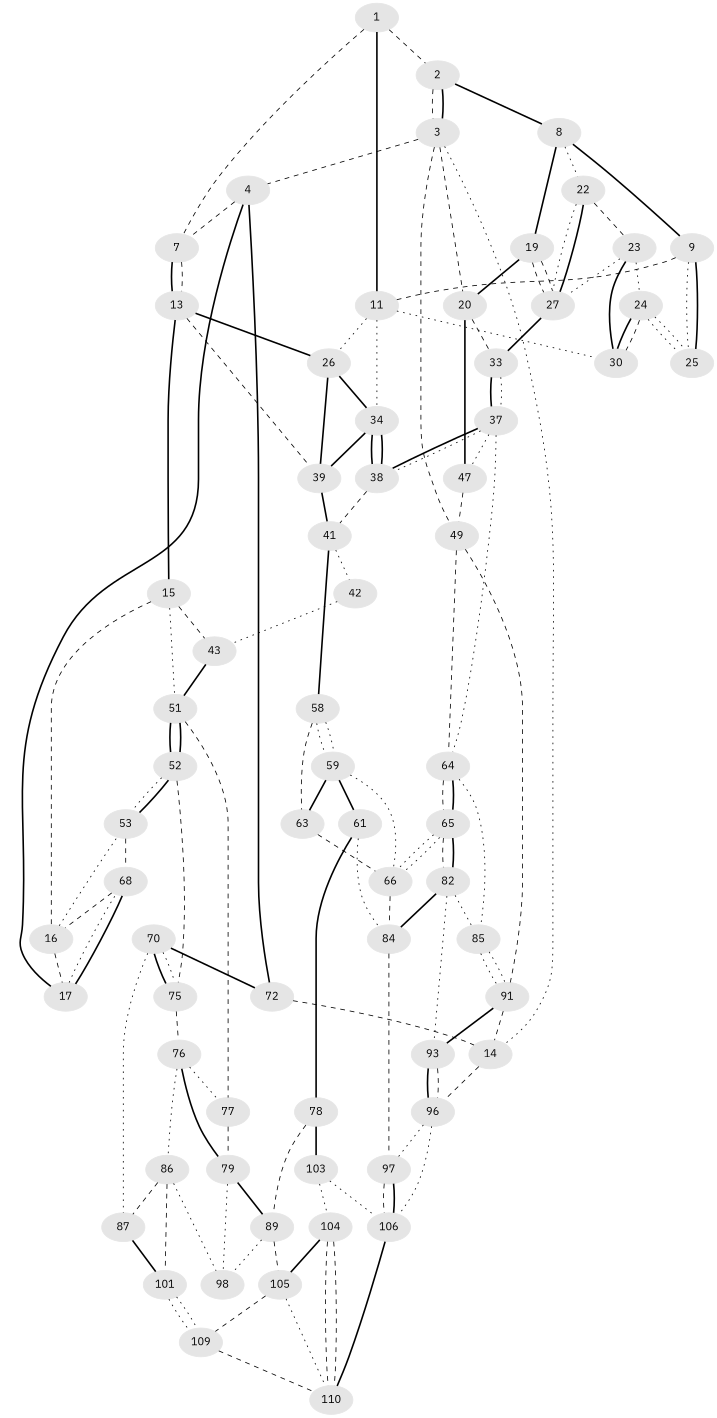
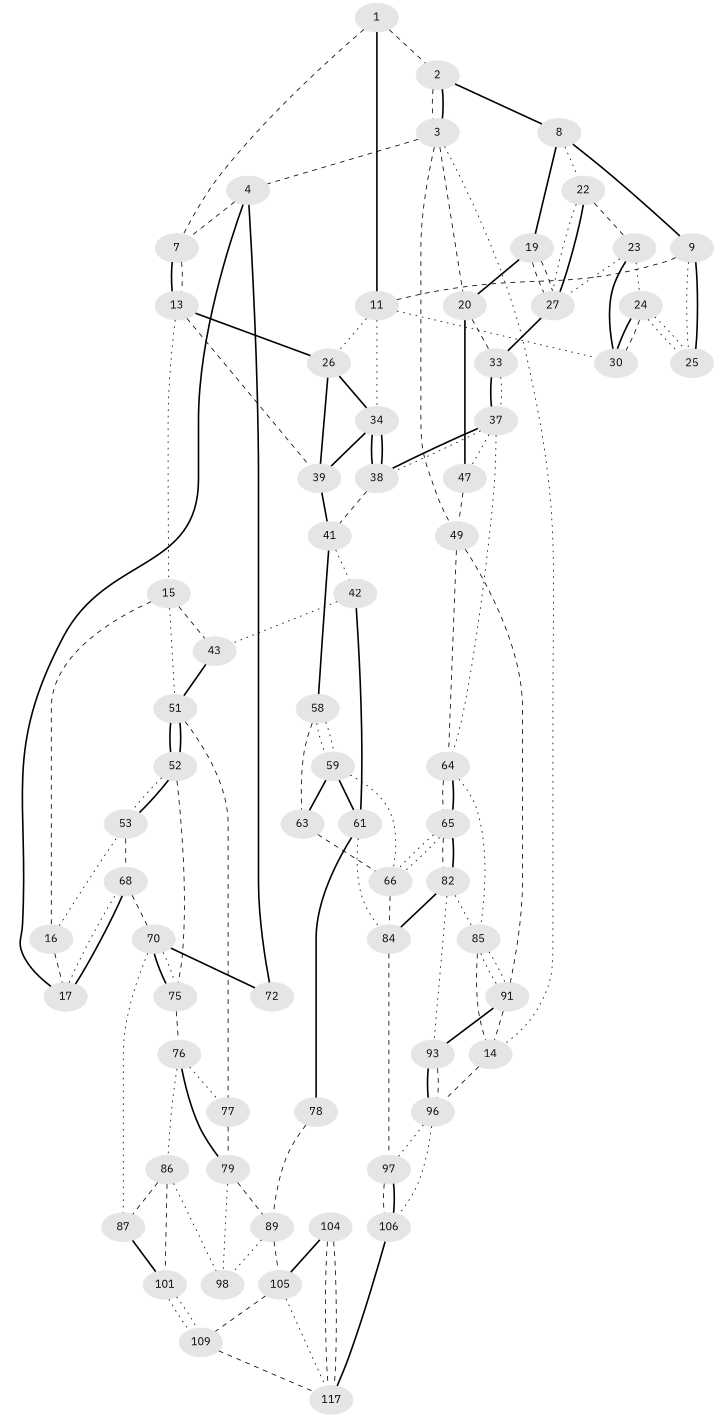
edge "13" -- "15": style bold -> dotted
edge "42" -- "61": added
edge "68" -- "16": now "68" -- "70"
edge "72" -- "14": now "85" -- "14"
node "103": removed
edge "79" -- "89": style bold -> dashed
node "110": label "110" -> "117"
